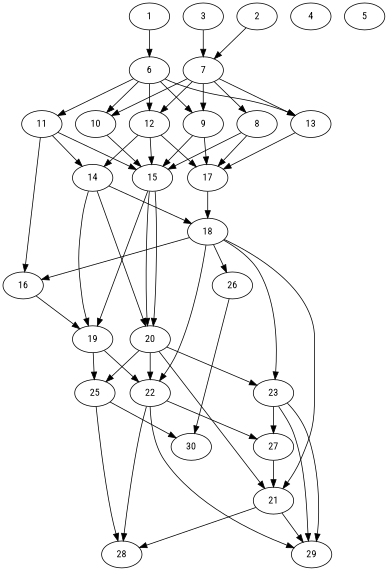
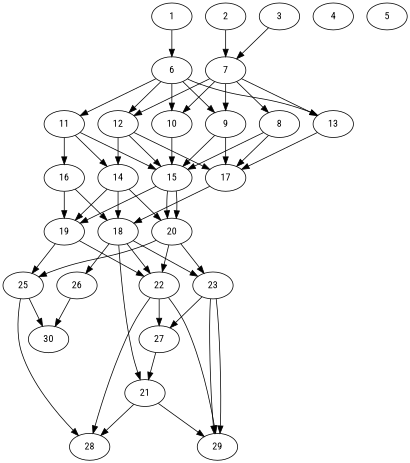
edge "18" -> "16": reversed
edge "20" -> "21": removed
